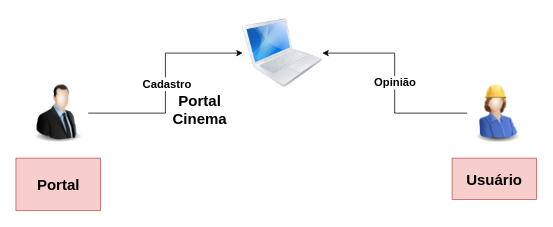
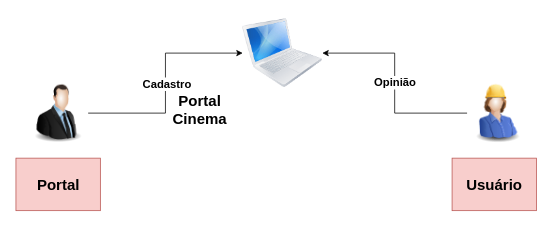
node "Usuário": size 84x41 -> 84x53
